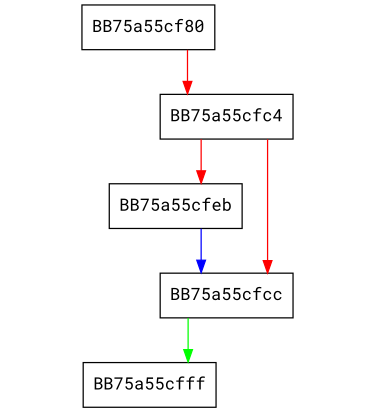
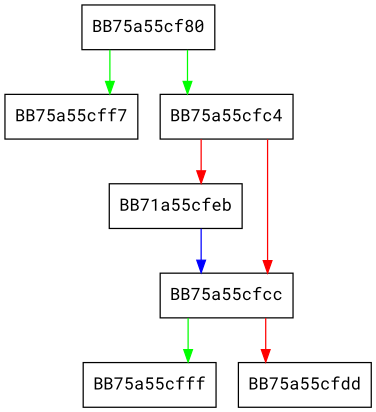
edge "BB75a55cf80" -> "BB75a55cfc4": color red -> green
node "BB75a55cff7": added
node "BB75a55cfeb": label "BB75a55cfeb" -> "BB71a55cfeb"
node "BB75a55cfdd": added
